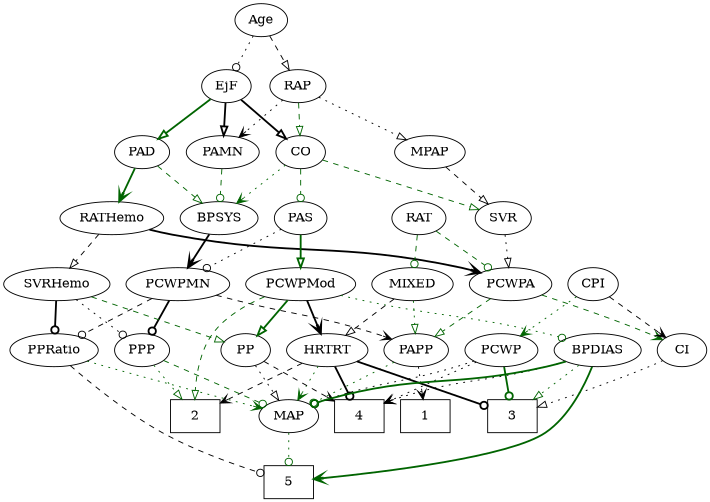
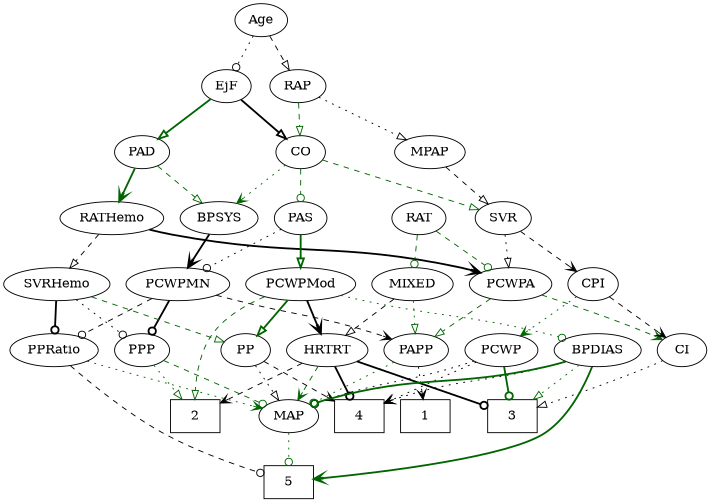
node "PAMN": removed
edge "SVR" -> "CPI": added
edge "HRTRT" -> "MAP": style dotted -> dashed
